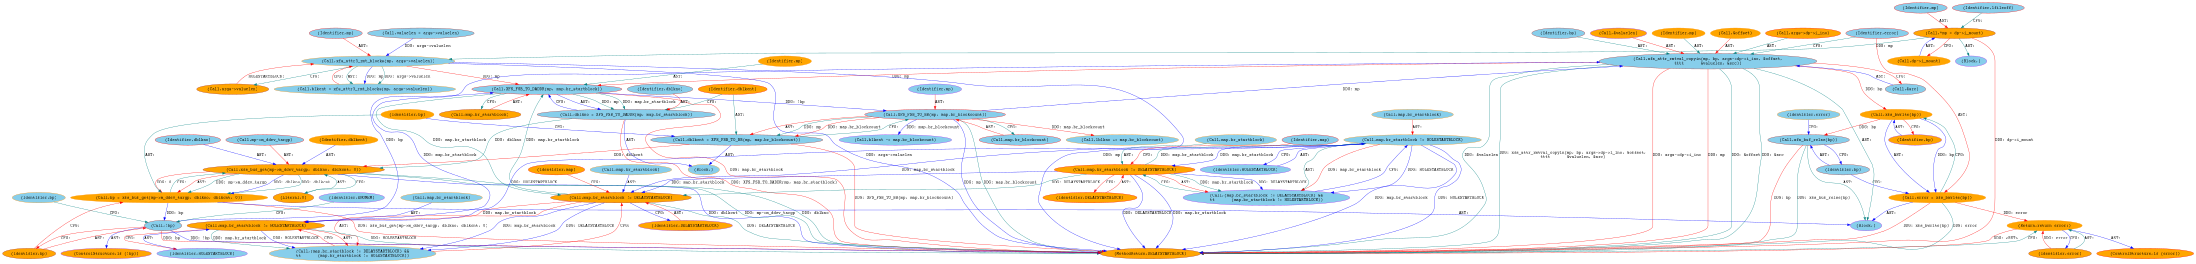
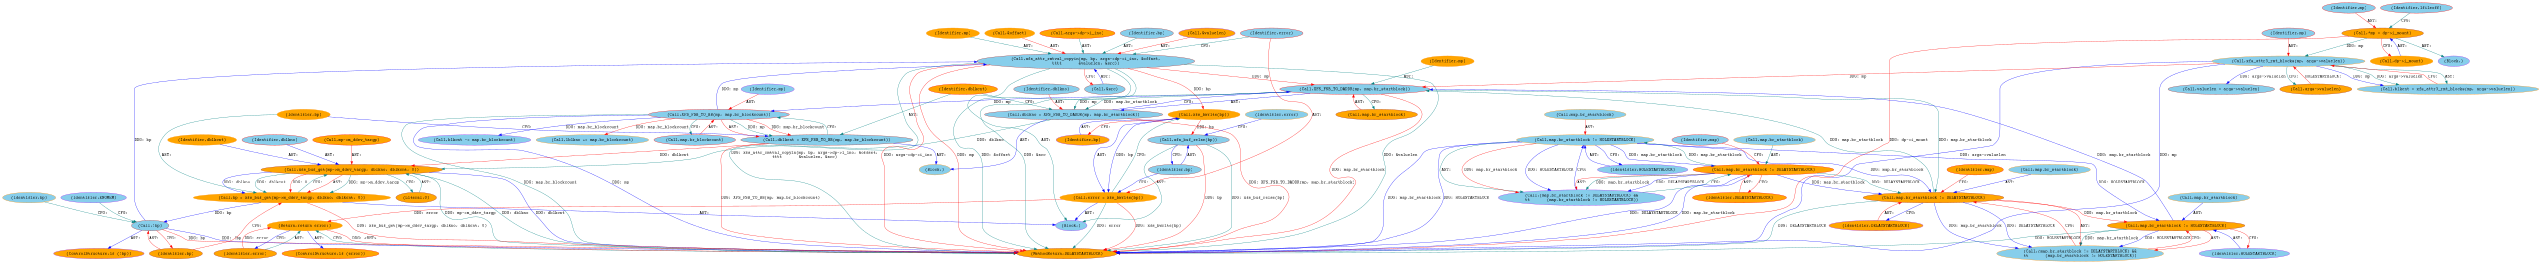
edge "(Call,valuelen = args->valuelen)" -> "(Call,xfs_attr3_rmt_blocks(mp, args->valuelen))": reversed
edge "(Call,XFS_FSB_TO_DADDR(mp, map.br_startblock))" -> "(Call,XFS_FSB_TO_BB(mp, map.br_blockcount))": label "DDG: !bp" -> "DDG: mp"
node "(Call,mp->m_ddev_targp)": fillcolor skyblue -> orange
